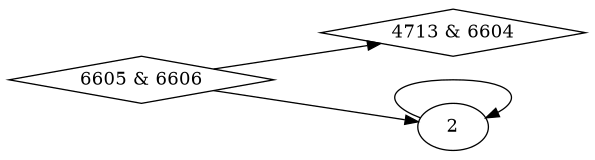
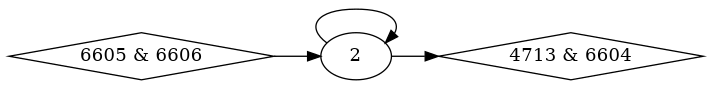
edge "6605 & 6606" -> "4713 & 6604": now "2" -> "4713 & 6604"
